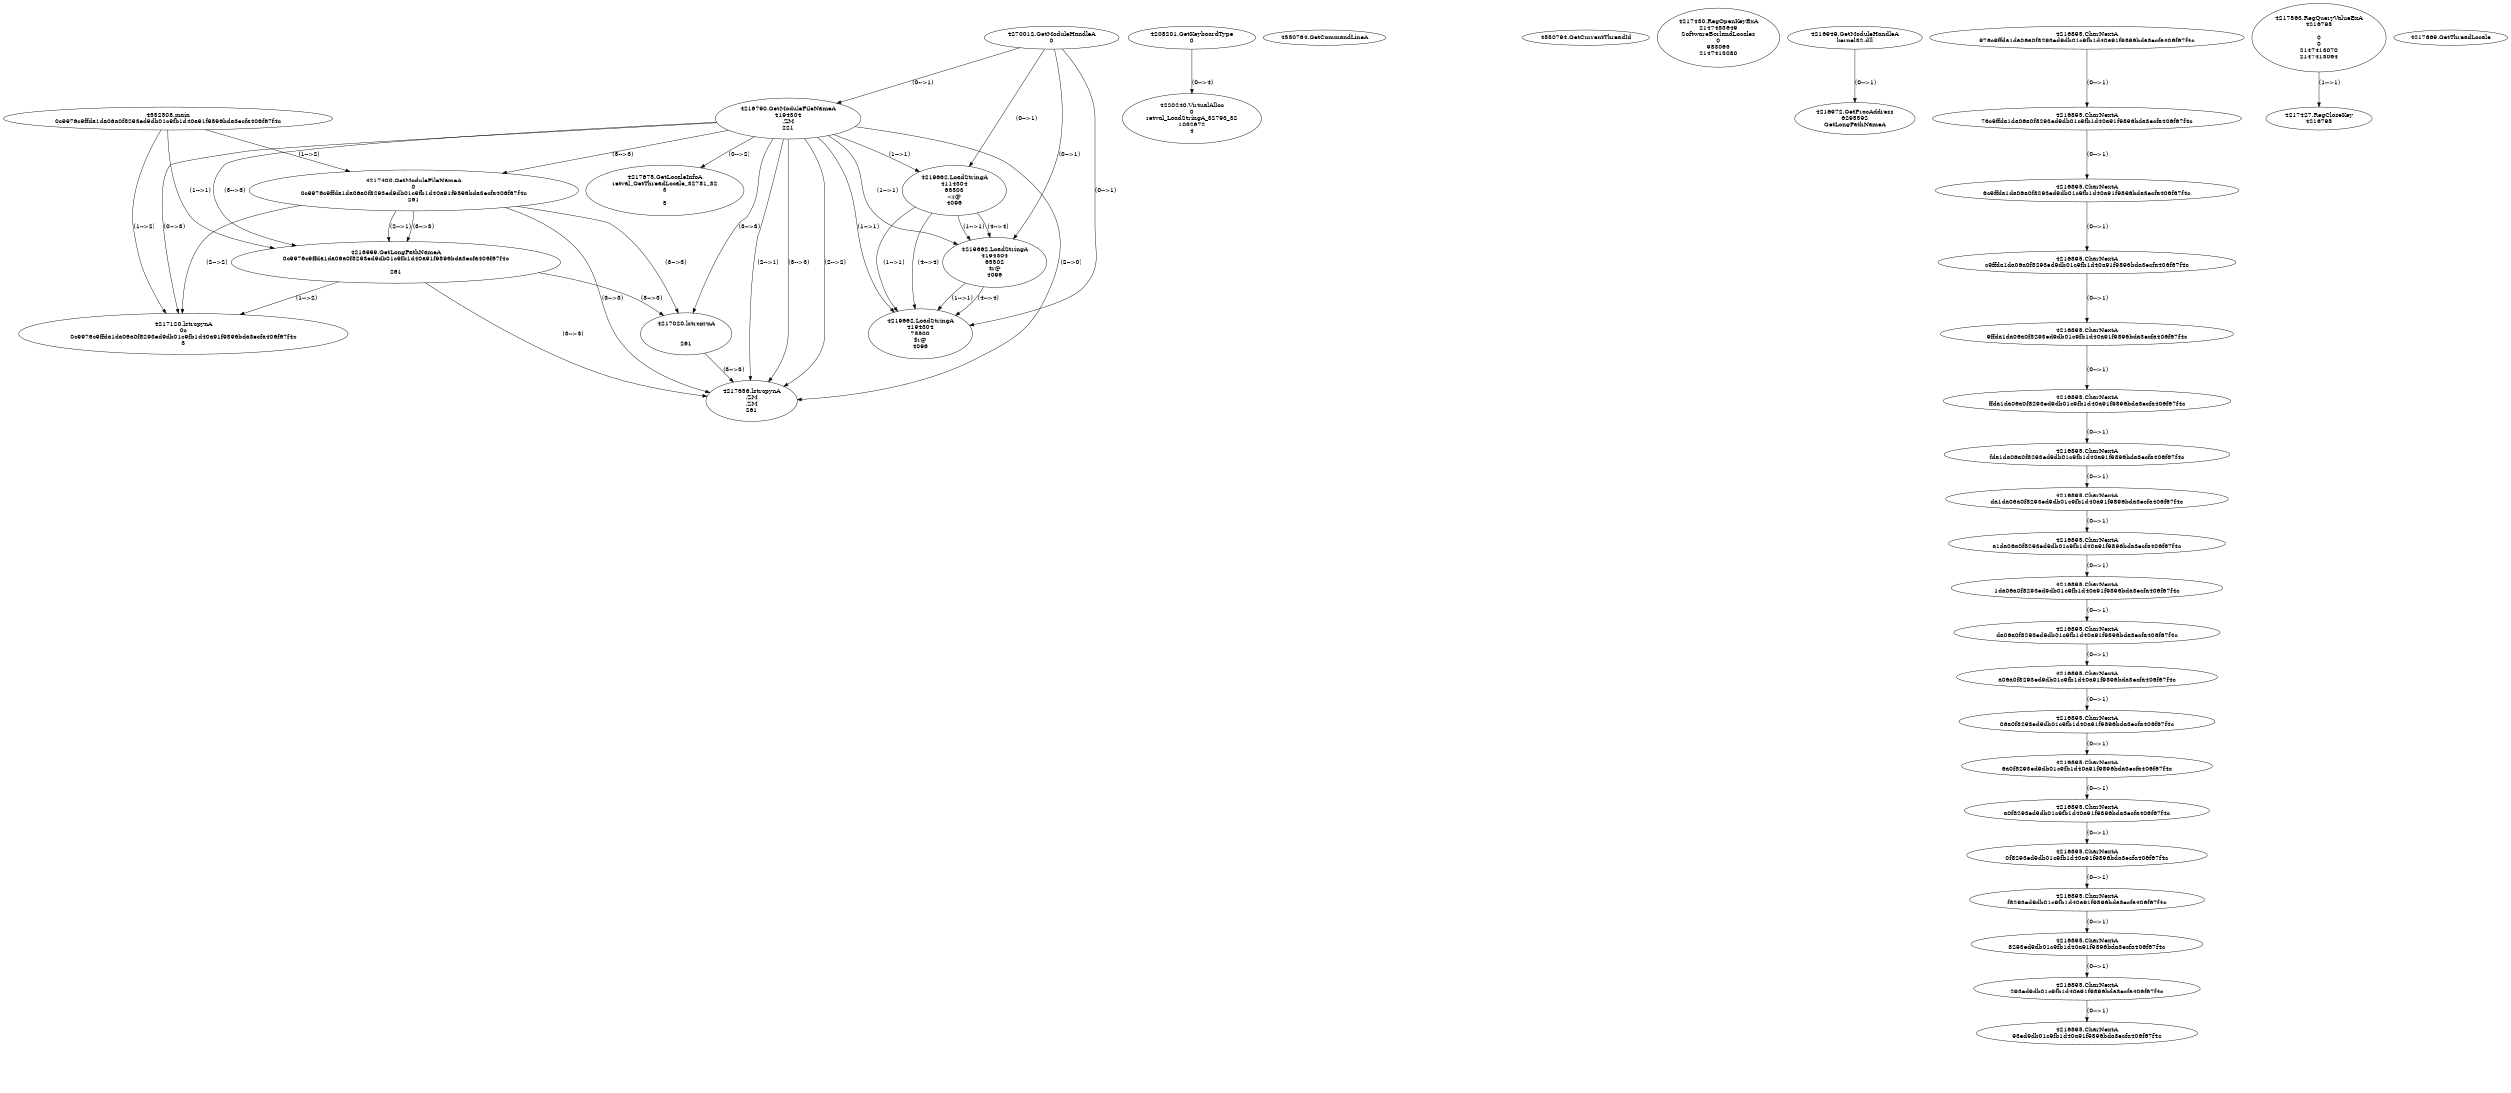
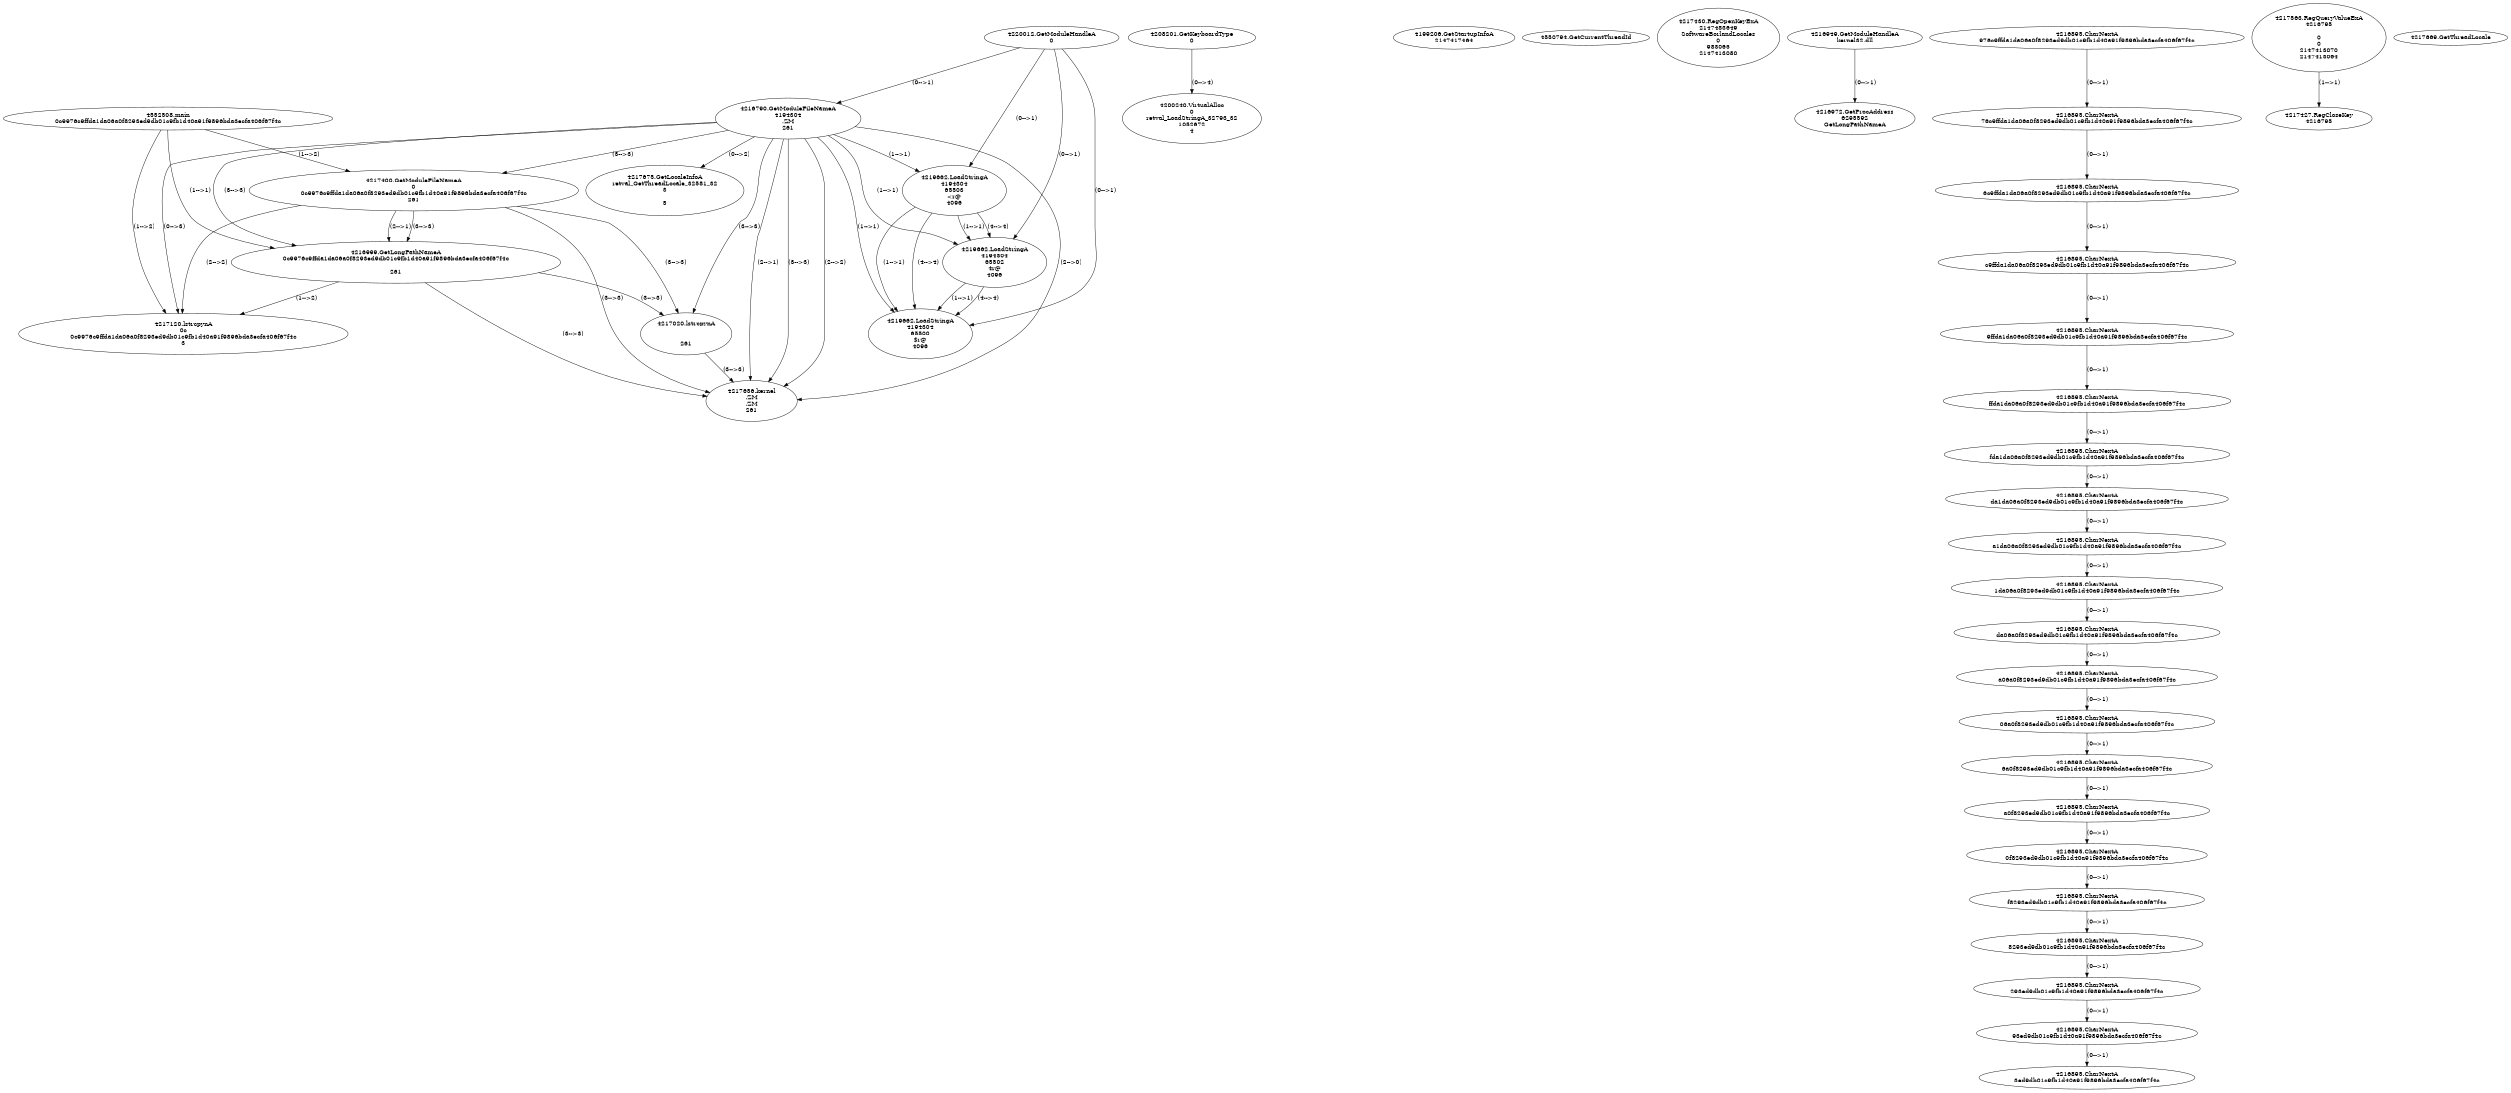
node "4270012.GetModuleHandleA 0": label "4270012.GetModuleHandleA 0" -> "4220012.GetModuleHandleA 0"
node "4550764.GetCommandLineA": removed
node "4199206.GetStartupInfoA 2147417464": added
node "4216790.GetModuleFileNameA 4194304 .ZM 221": label "4216790.GetModuleFileNameA 4194304 .ZM 221" -> "4216790.GetModuleFileNameA 4194304 .ZM 261"
node "4220240.VirtualAlloc 0 retval_LoadStringA_32793_32 1052672 4": label "4220240.VirtualAlloc 0 retval_LoadStringA_32793_32 1052672 4" -> "4200240.VirtualAlloc 0 retval_LoadStringA_32793_32 1052672 4"
node "4217675.GetLocaleInfoA retval_GetThreadLocale_32781_32 3 5": label "4217675.GetLocaleInfoA retval_GetThreadLocale_32781_32 3 5" -> "4217675.GetLocaleInfoA retval_GetThreadLocale_32581_32 3 5"
node "4219662.LoadStringA 4114304 65503 <r@ 4096": label "4219662.LoadStringA 4114304 65503 <r@ 4096" -> "4219662.LoadStringA 4194304 65503 <r@ 4096"
node "4219662.LoadStringA 4194304 75500 $r@ 4096": label "4219662.LoadStringA 4194304 75500 $r@ 4096" -> "4219662.LoadStringA 4194304 65500 $r@ 4096"
node "4217656.lstrcpynA .ZM .ZM 261": label "4217656.lstrcpynA .ZM .ZM 261" -> "4217656.kernel .ZM .ZM 261"
node "4216895.CharNextA 3ed9db01c9fb1d40a91f9896bda3ecfa406f67f4c": added
